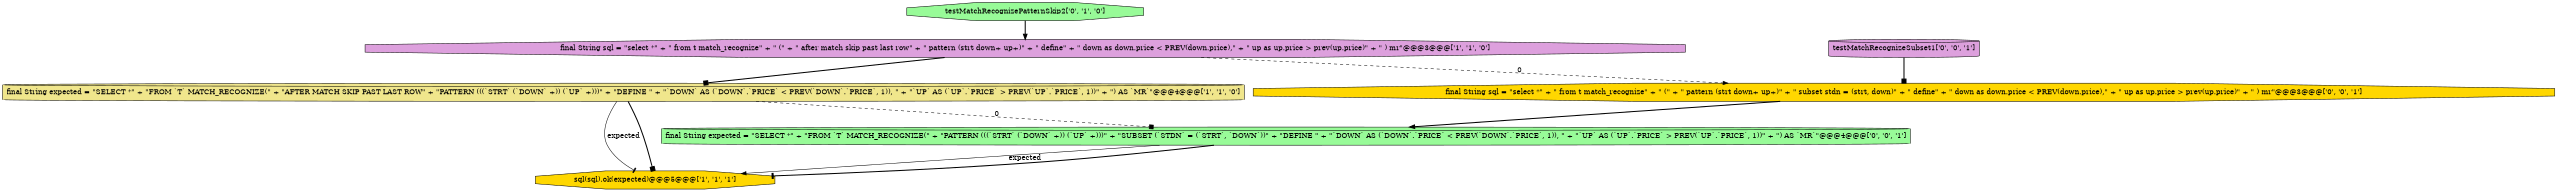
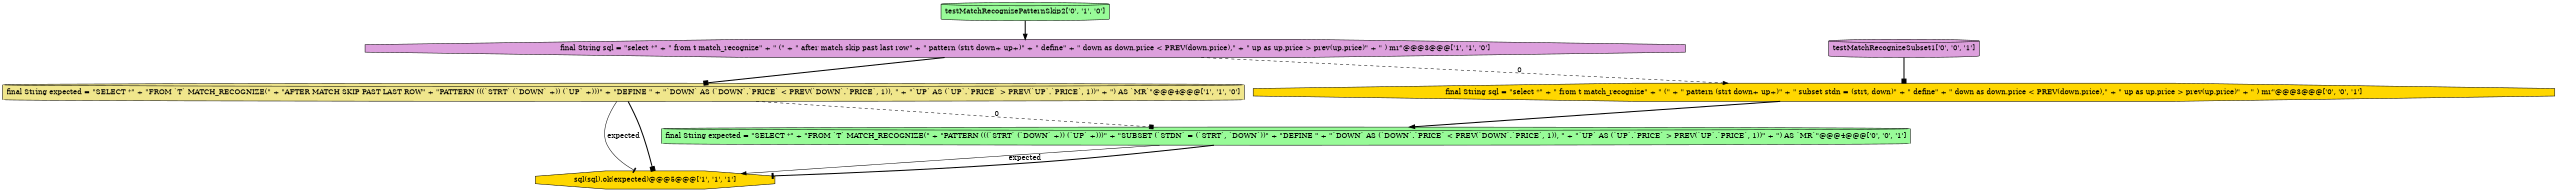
node "testMatchRecognizePatternSkip2['0', '1', '0']": shape octagon -> cylinder
